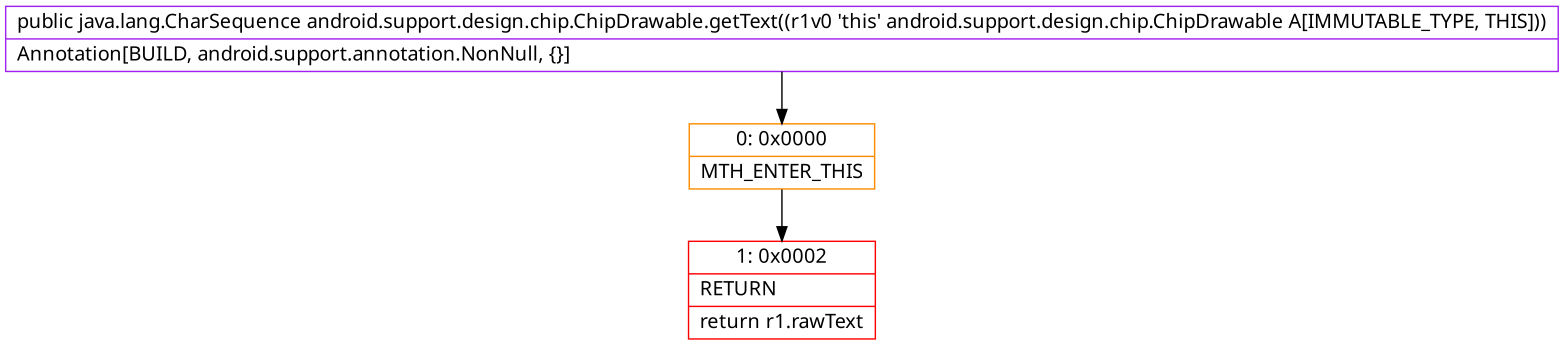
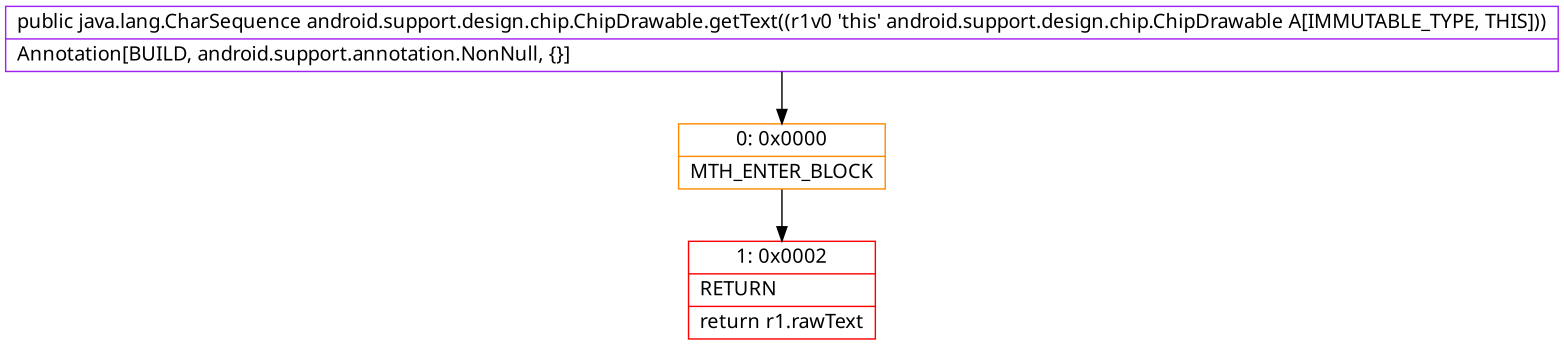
node "0: 0x0000": text "MTH_ENTER_THIS" -> "MTH_ENTER_BLOCK"
